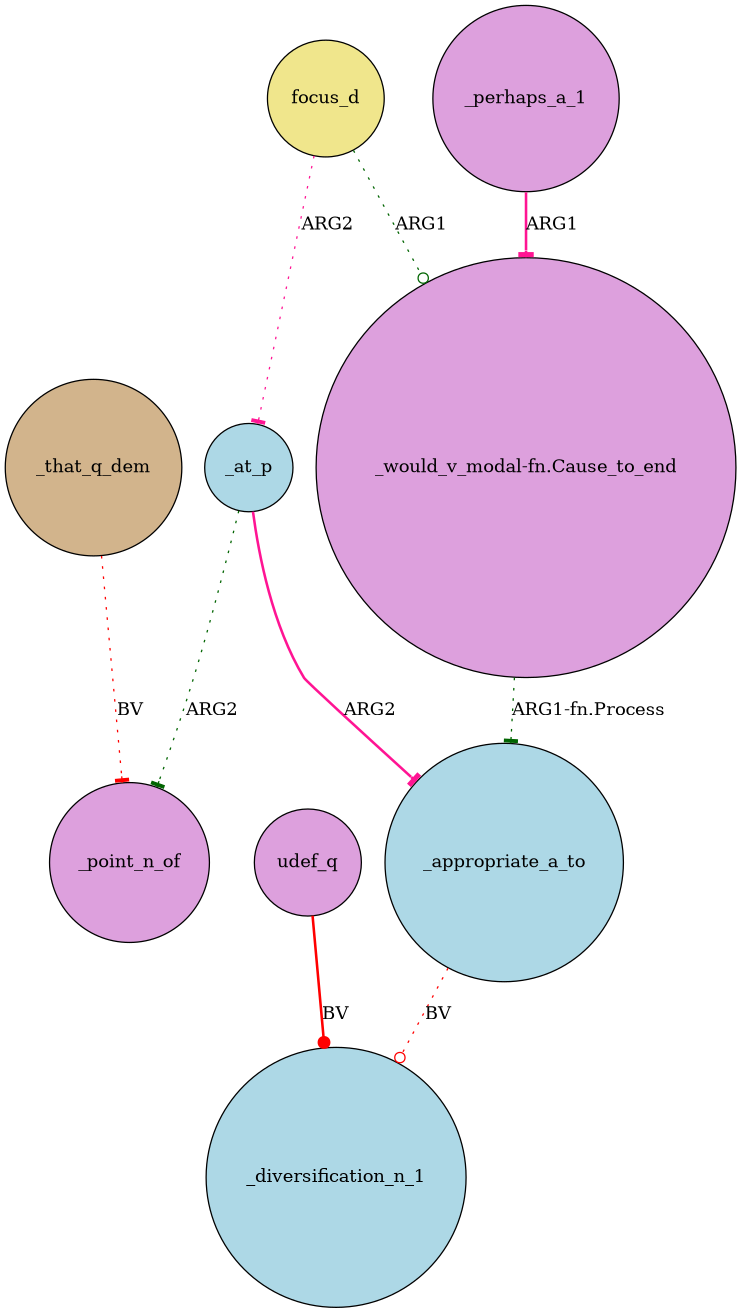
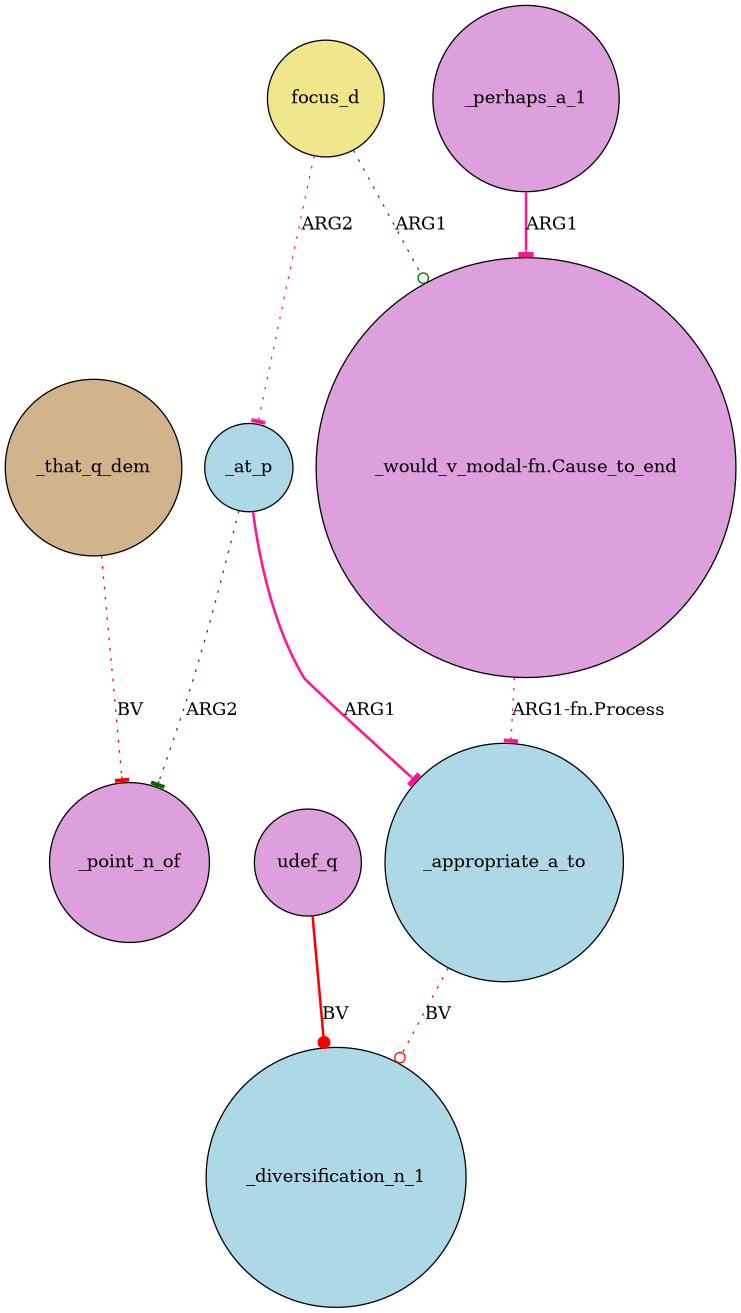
edge "_would_v_modal-fn.Cause_to_end" -> "_appropriate_a_to": color darkgreen -> deeppink
edge "_at_p" -> "_appropriate_a_to": label "ARG2" -> "ARG1"
